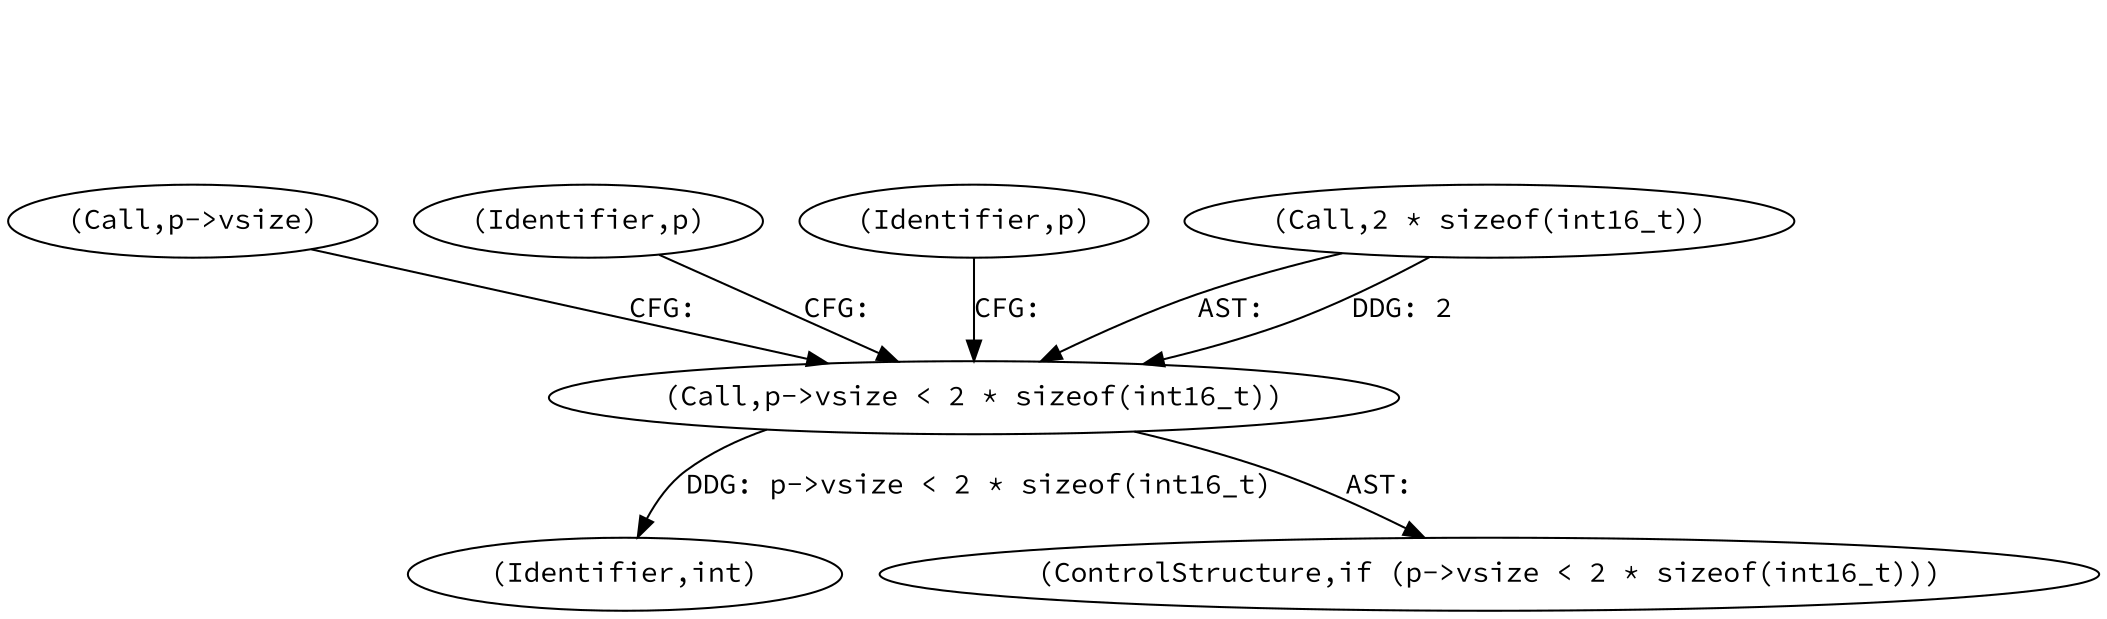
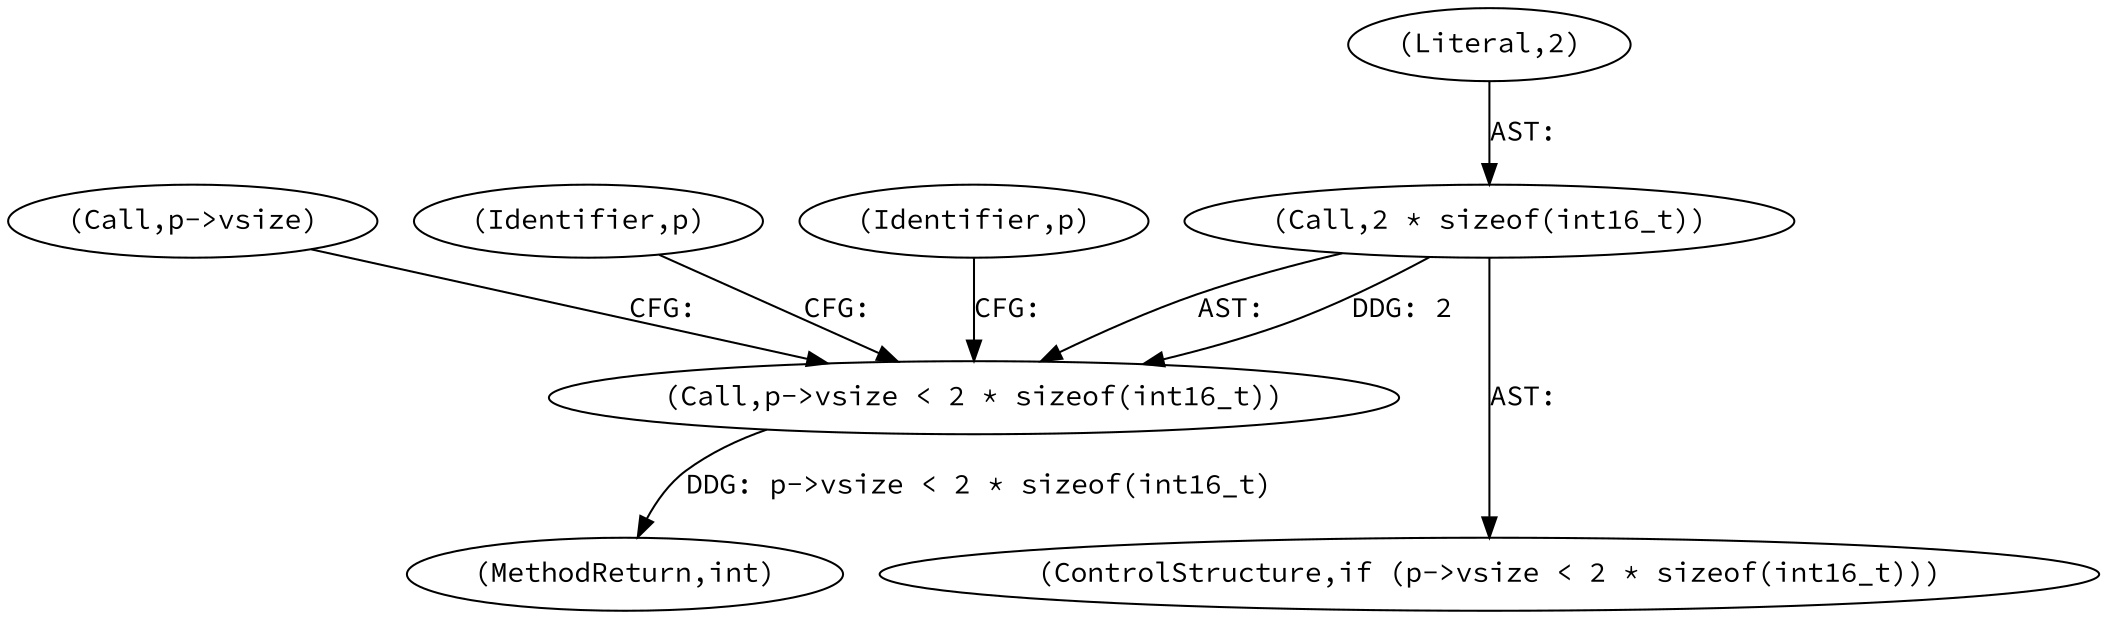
node "(Literal,2)": added
edge "(Call,p->vsize < 2 * sizeof(int16_t))" -> "(ControlStructure,if (p->vsize < 2 * sizeof(int16_t)))": now "(Call,2 * sizeof(int16_t))" -> "(ControlStructure,if (p->vsize < 2 * sizeof(int16_t)))"
node "(Identifier,int)": label "(Identifier,int)" -> "(MethodReturn,int)"
